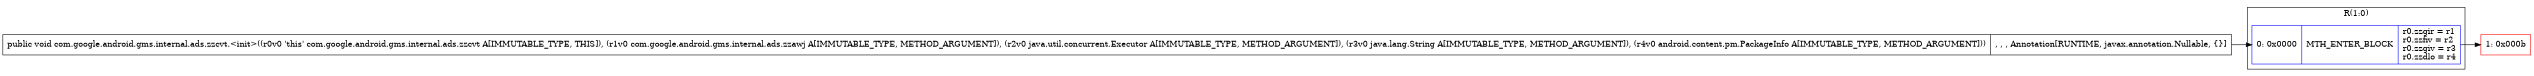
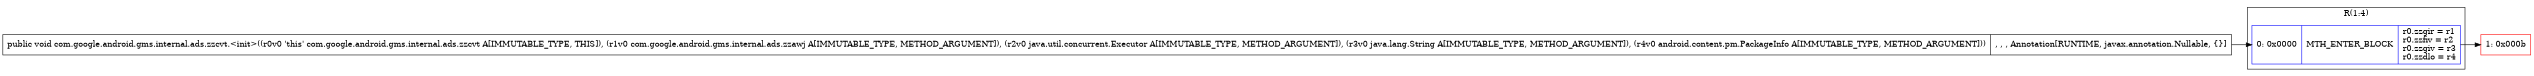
cluster "R(1:0)": label "R(1:0)" -> "R(1:4)"
